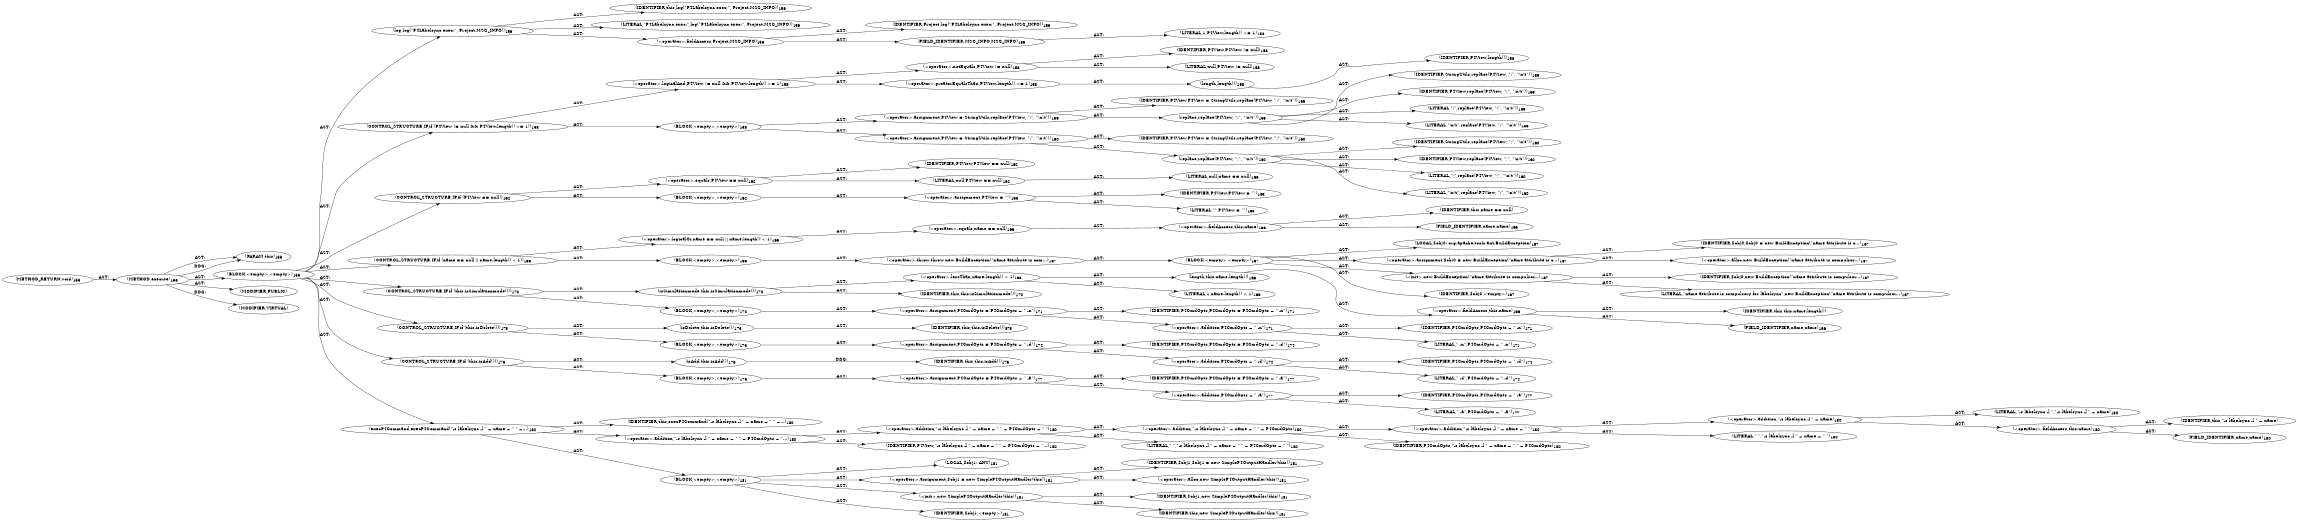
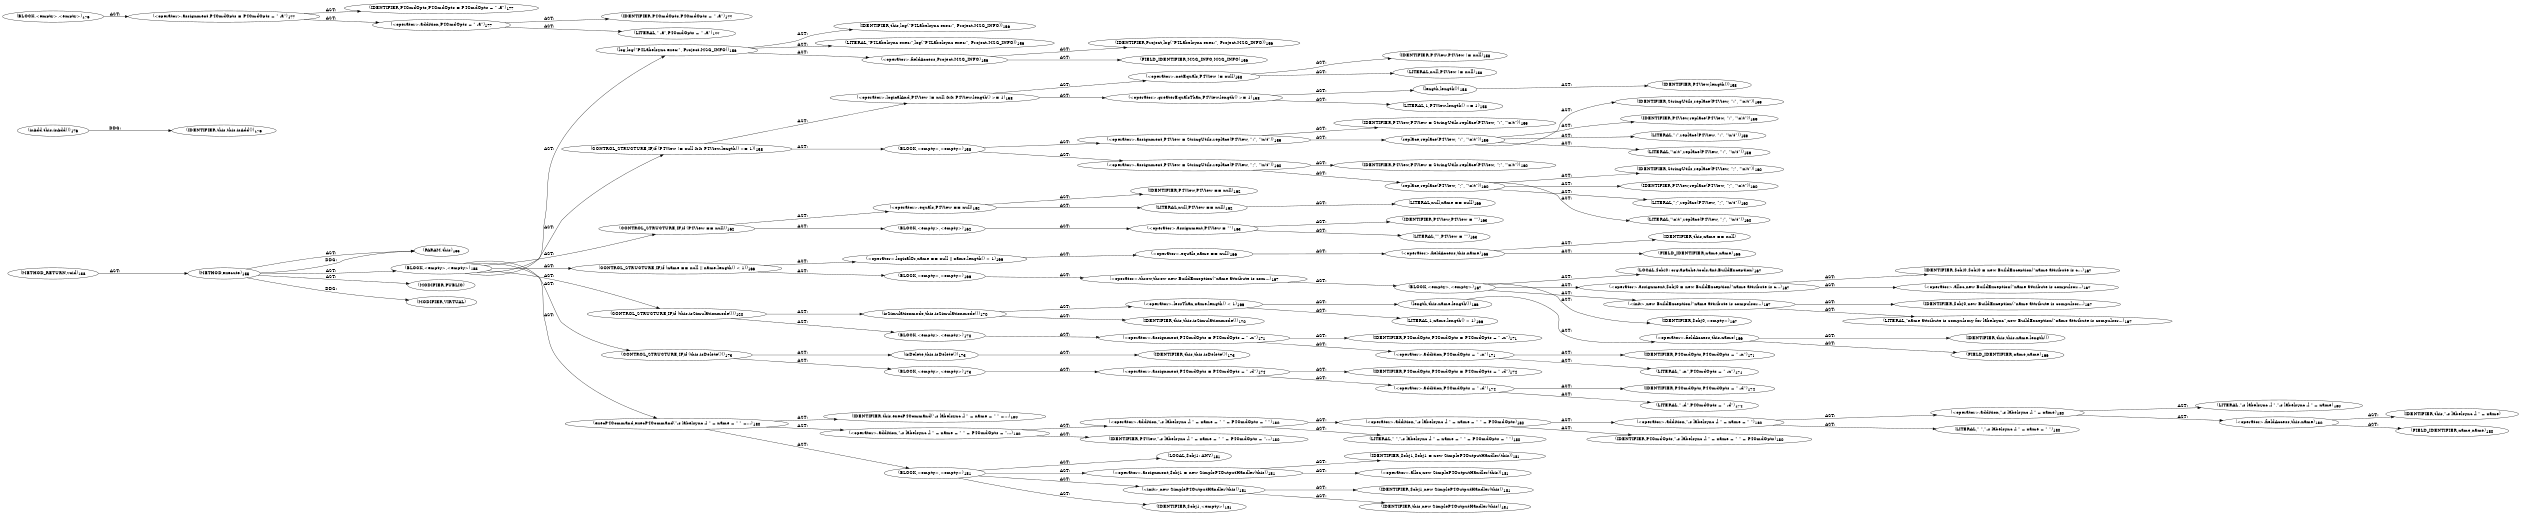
edge "(FIELD_IDENTIFIER,MSG_INFO,MSG_INFO)" -> "(LITERAL,1,P4View.length() >= 1)": now "(<operator>.greaterEqualsThan,P4View.length() >= 1)" -> "(LITERAL,1,P4View.length() >= 1)"
node "(CONTROL_STRUCTURE,IF,if (this.isSimulationmode()))": text "170" -> "120"
node "(IDENTIFIER,this,this.isDelete())": text "873" -> "173"
node "(CONTROL_STRUCTURE,IF,if (this.isAdd()))": removed
